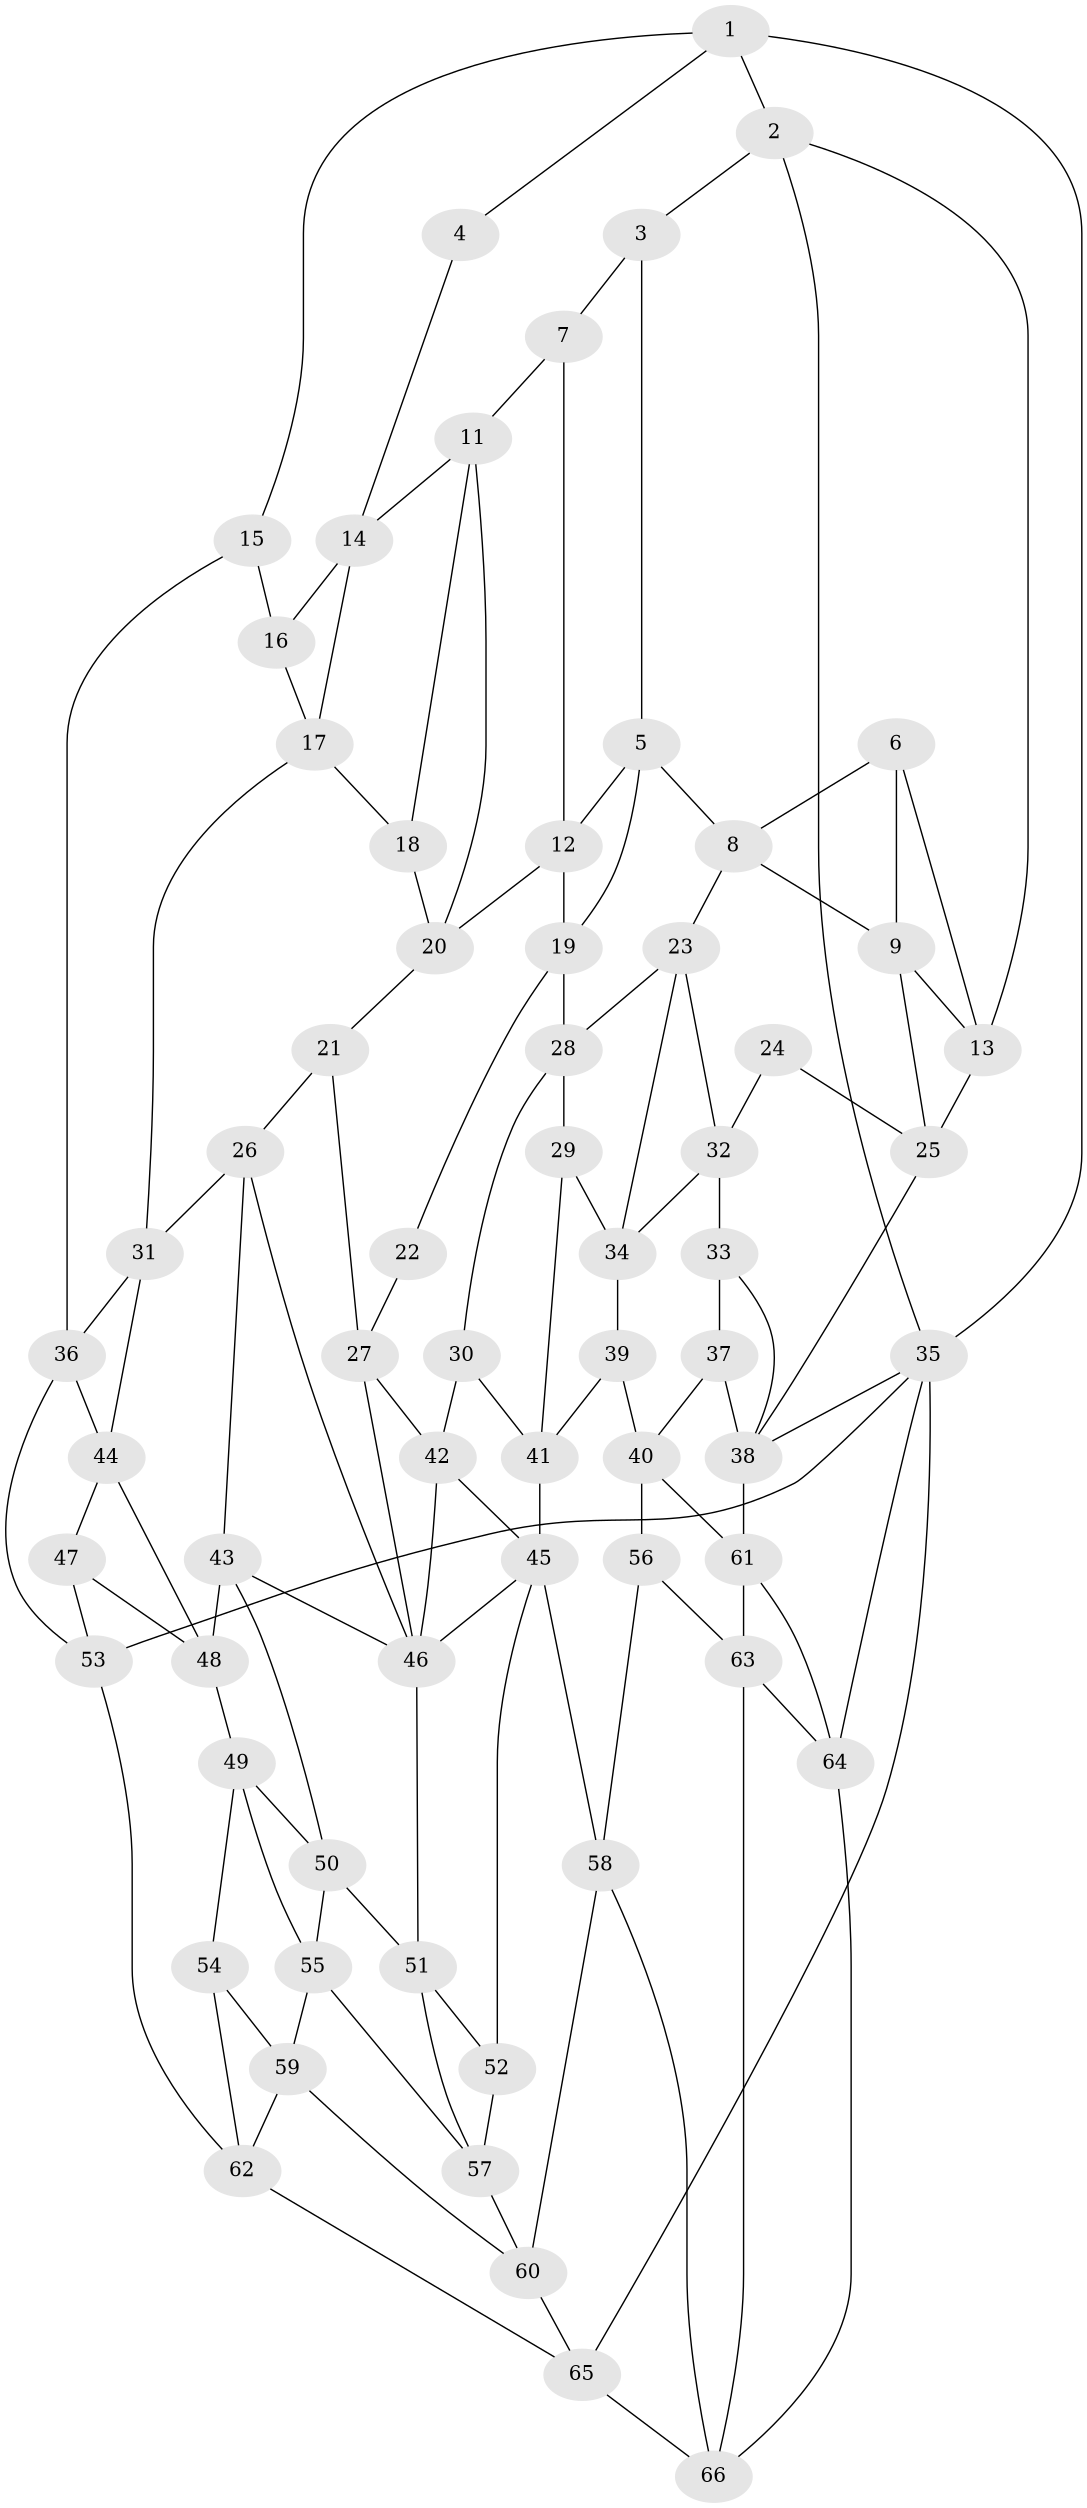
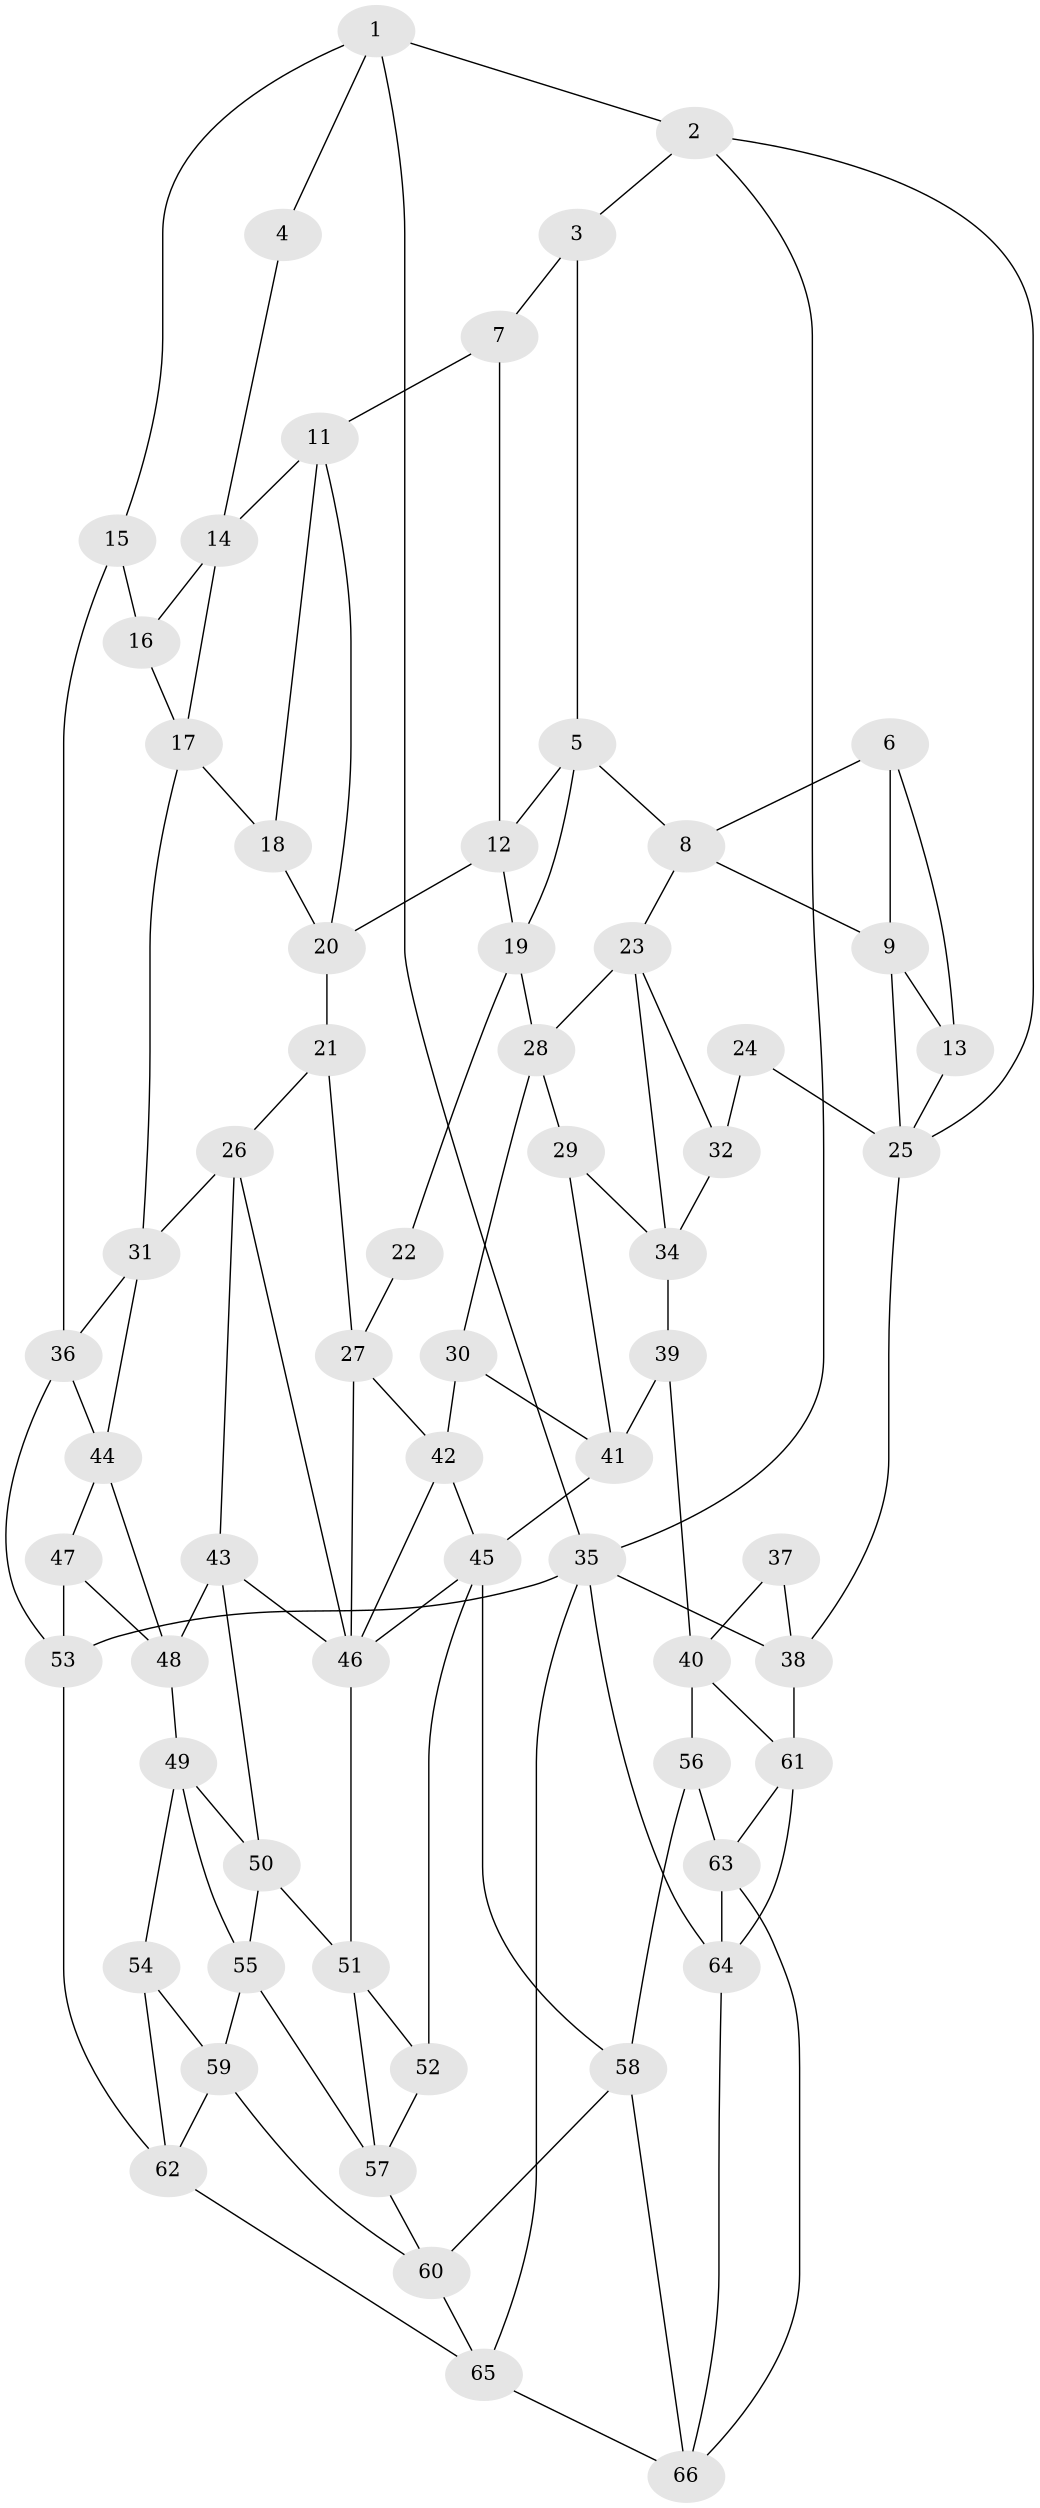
edge "2" -- "13": now "2" -- "25"
node "33": removed
